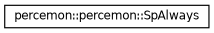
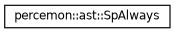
node "percemon::percemon::SpAlways": label "percemon::percemon::SpAlways" -> "percemon::ast::SpAlways"
